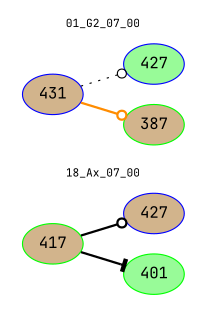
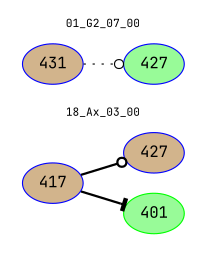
node "387": removed
cluster "18_Ax_07_00": label "18_Ax_07_00" -> "18_Ax_03_00"
node "417": color green -> blue
